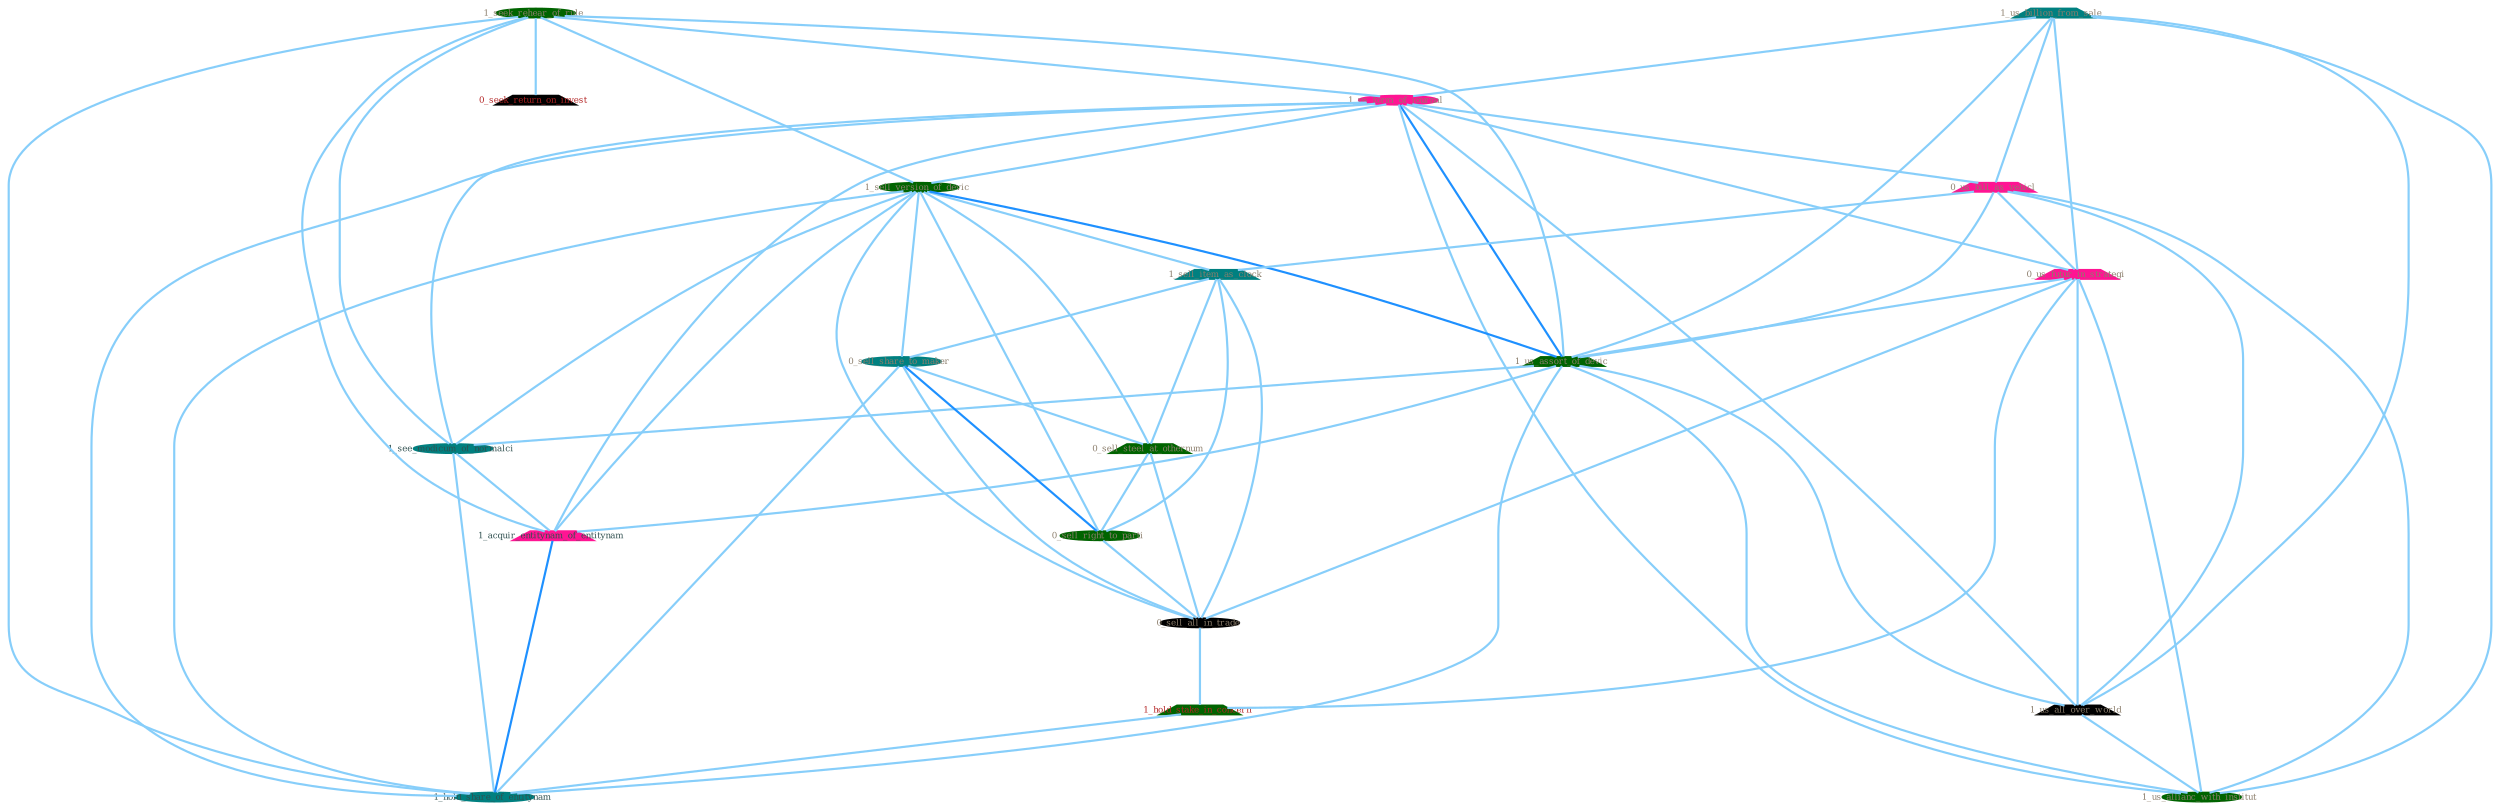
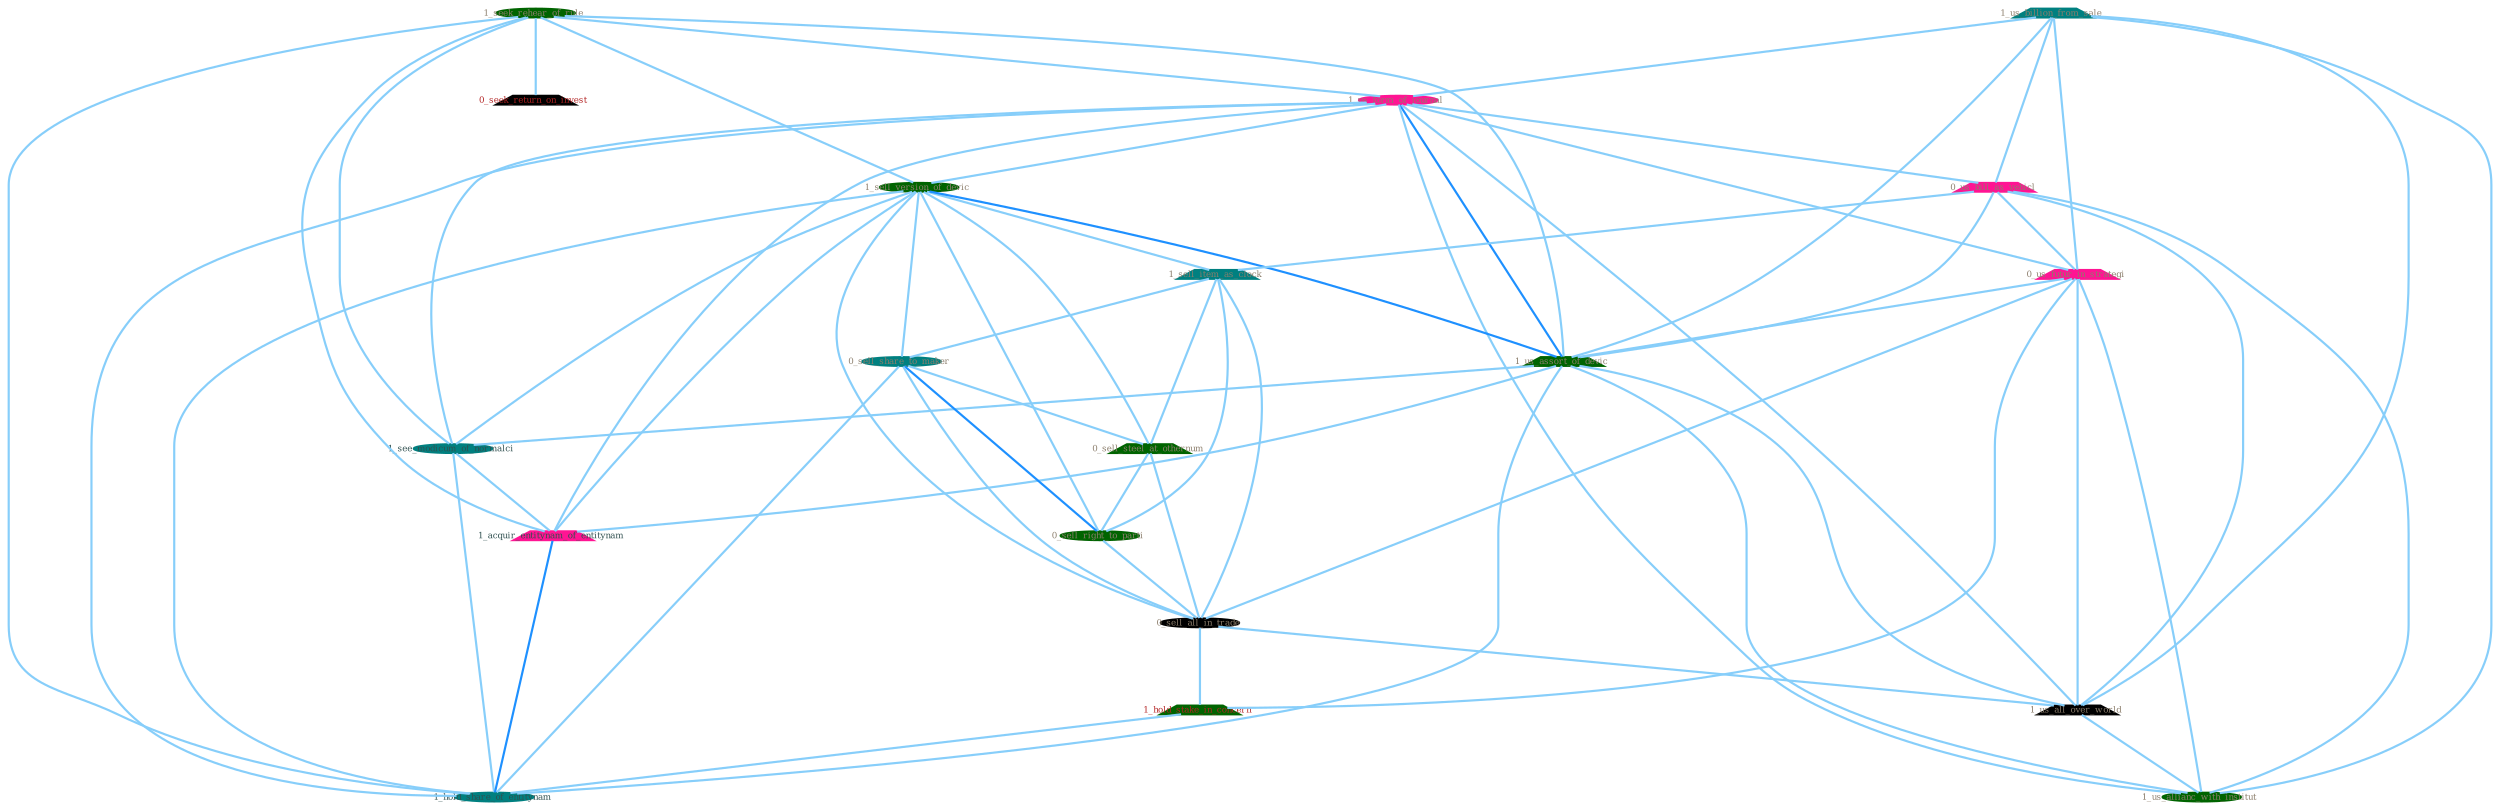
edge "0_sell_all_in_trade" -- "1_us_all_over_world": added
